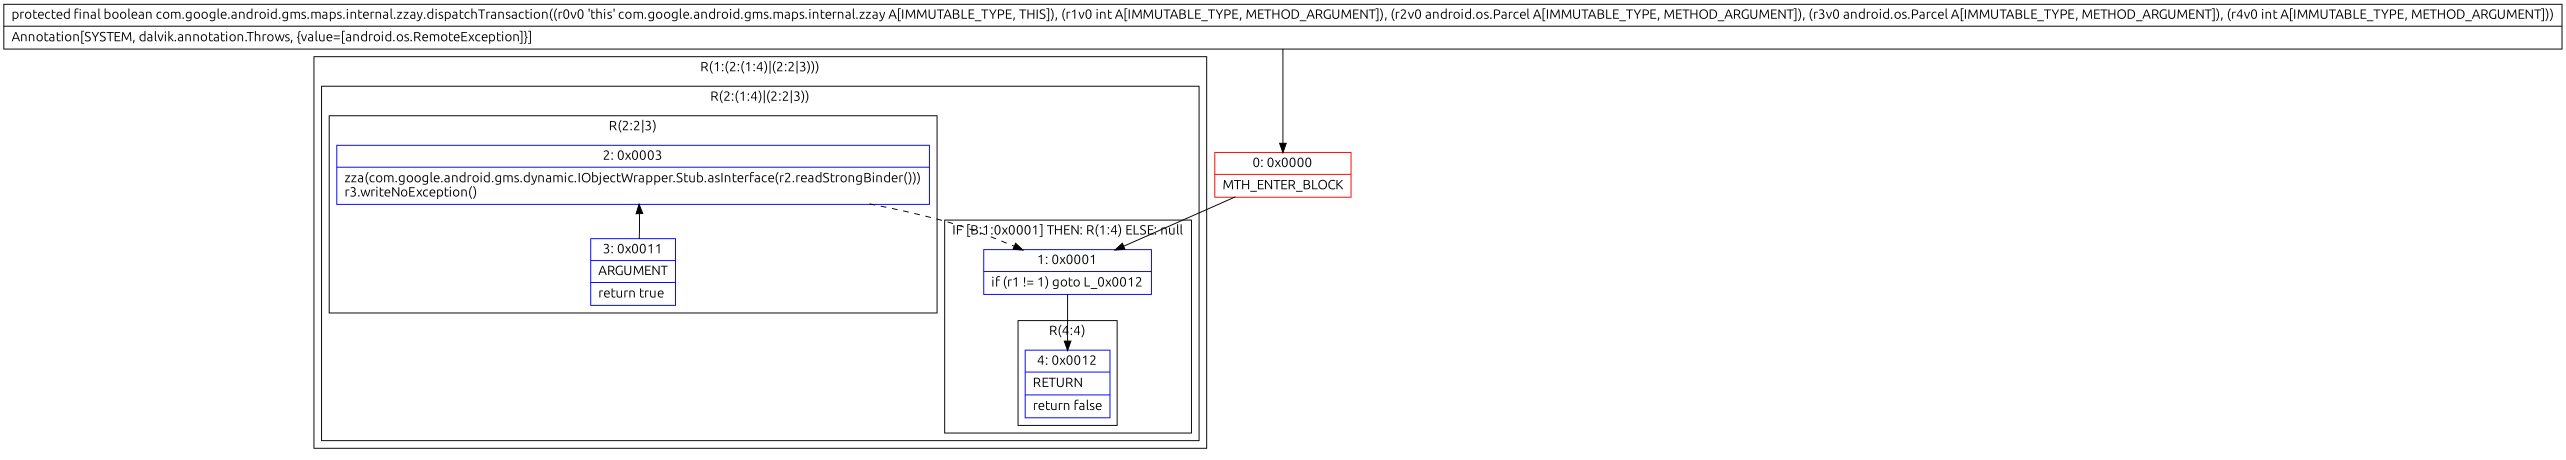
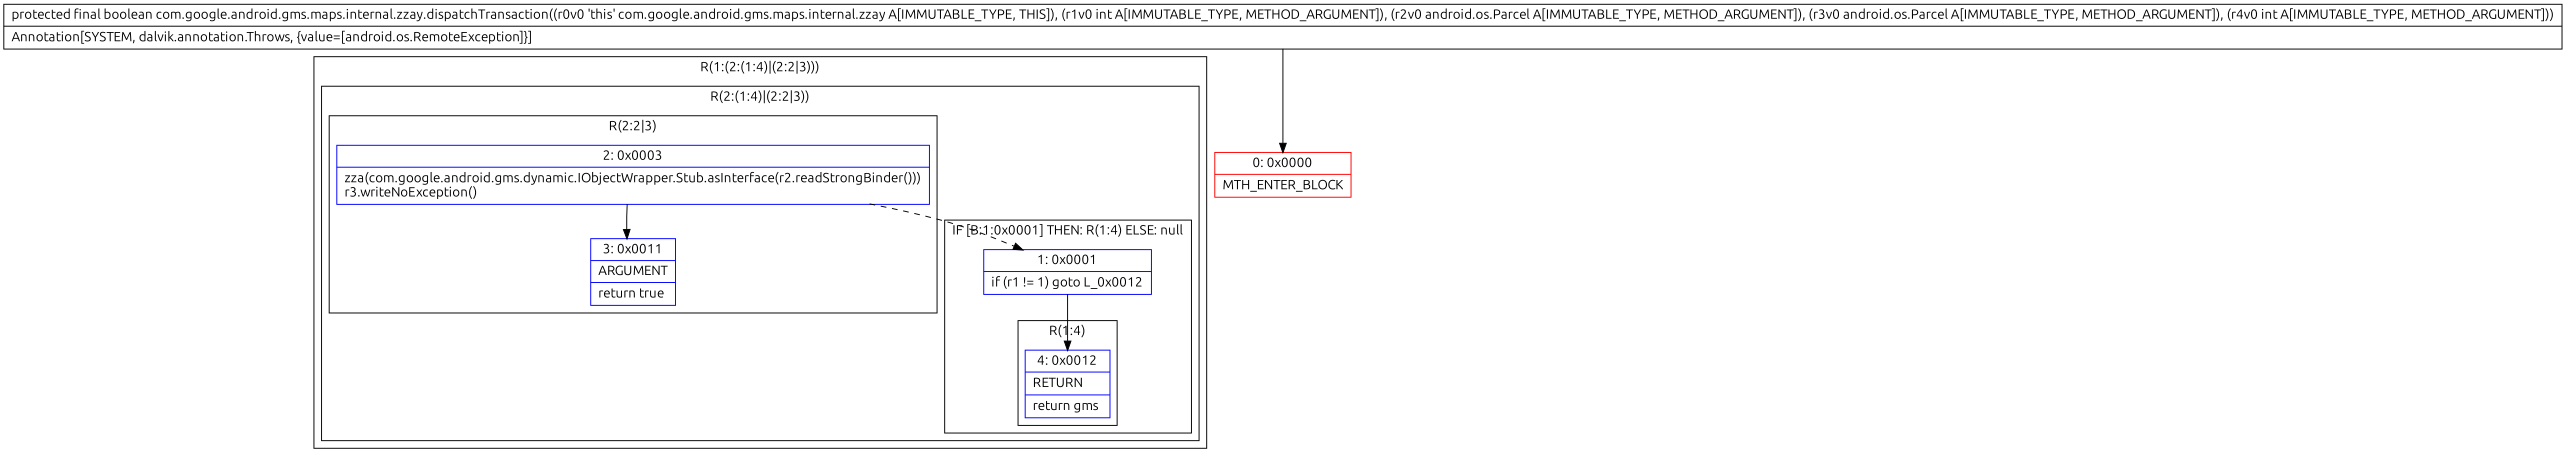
edge "3: 0x0011" -> "2: 0x0003": reversed
edge "0: 0x0000" -> "1: 0x0001": removed
cluster "R(4:4)": label "R(4:4)" -> "R(1:4)"
node "4: 0x0012": text "return false" -> "return gms"
